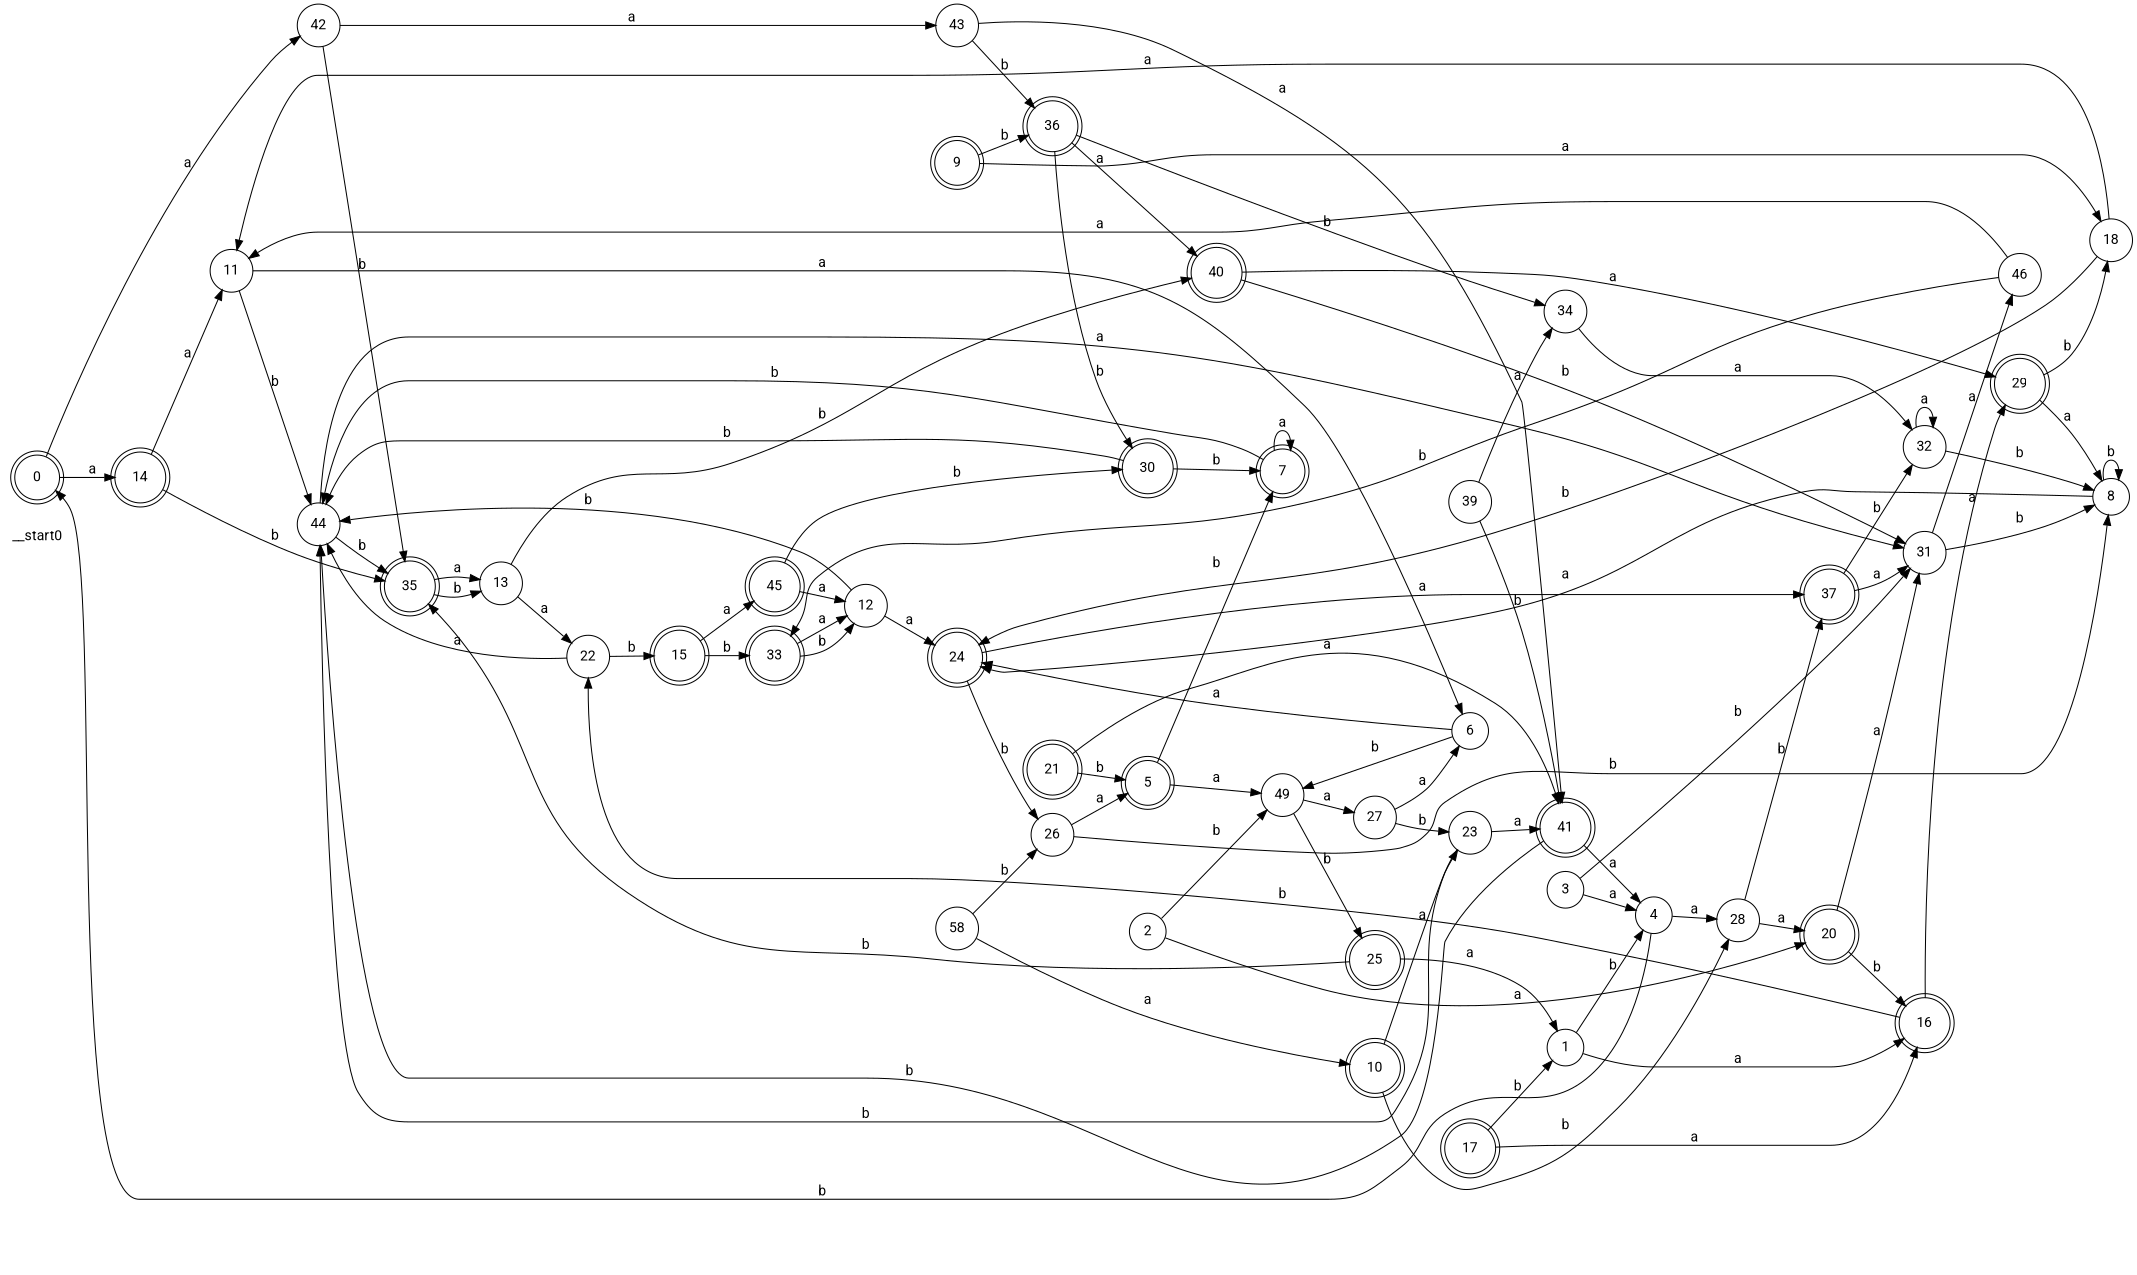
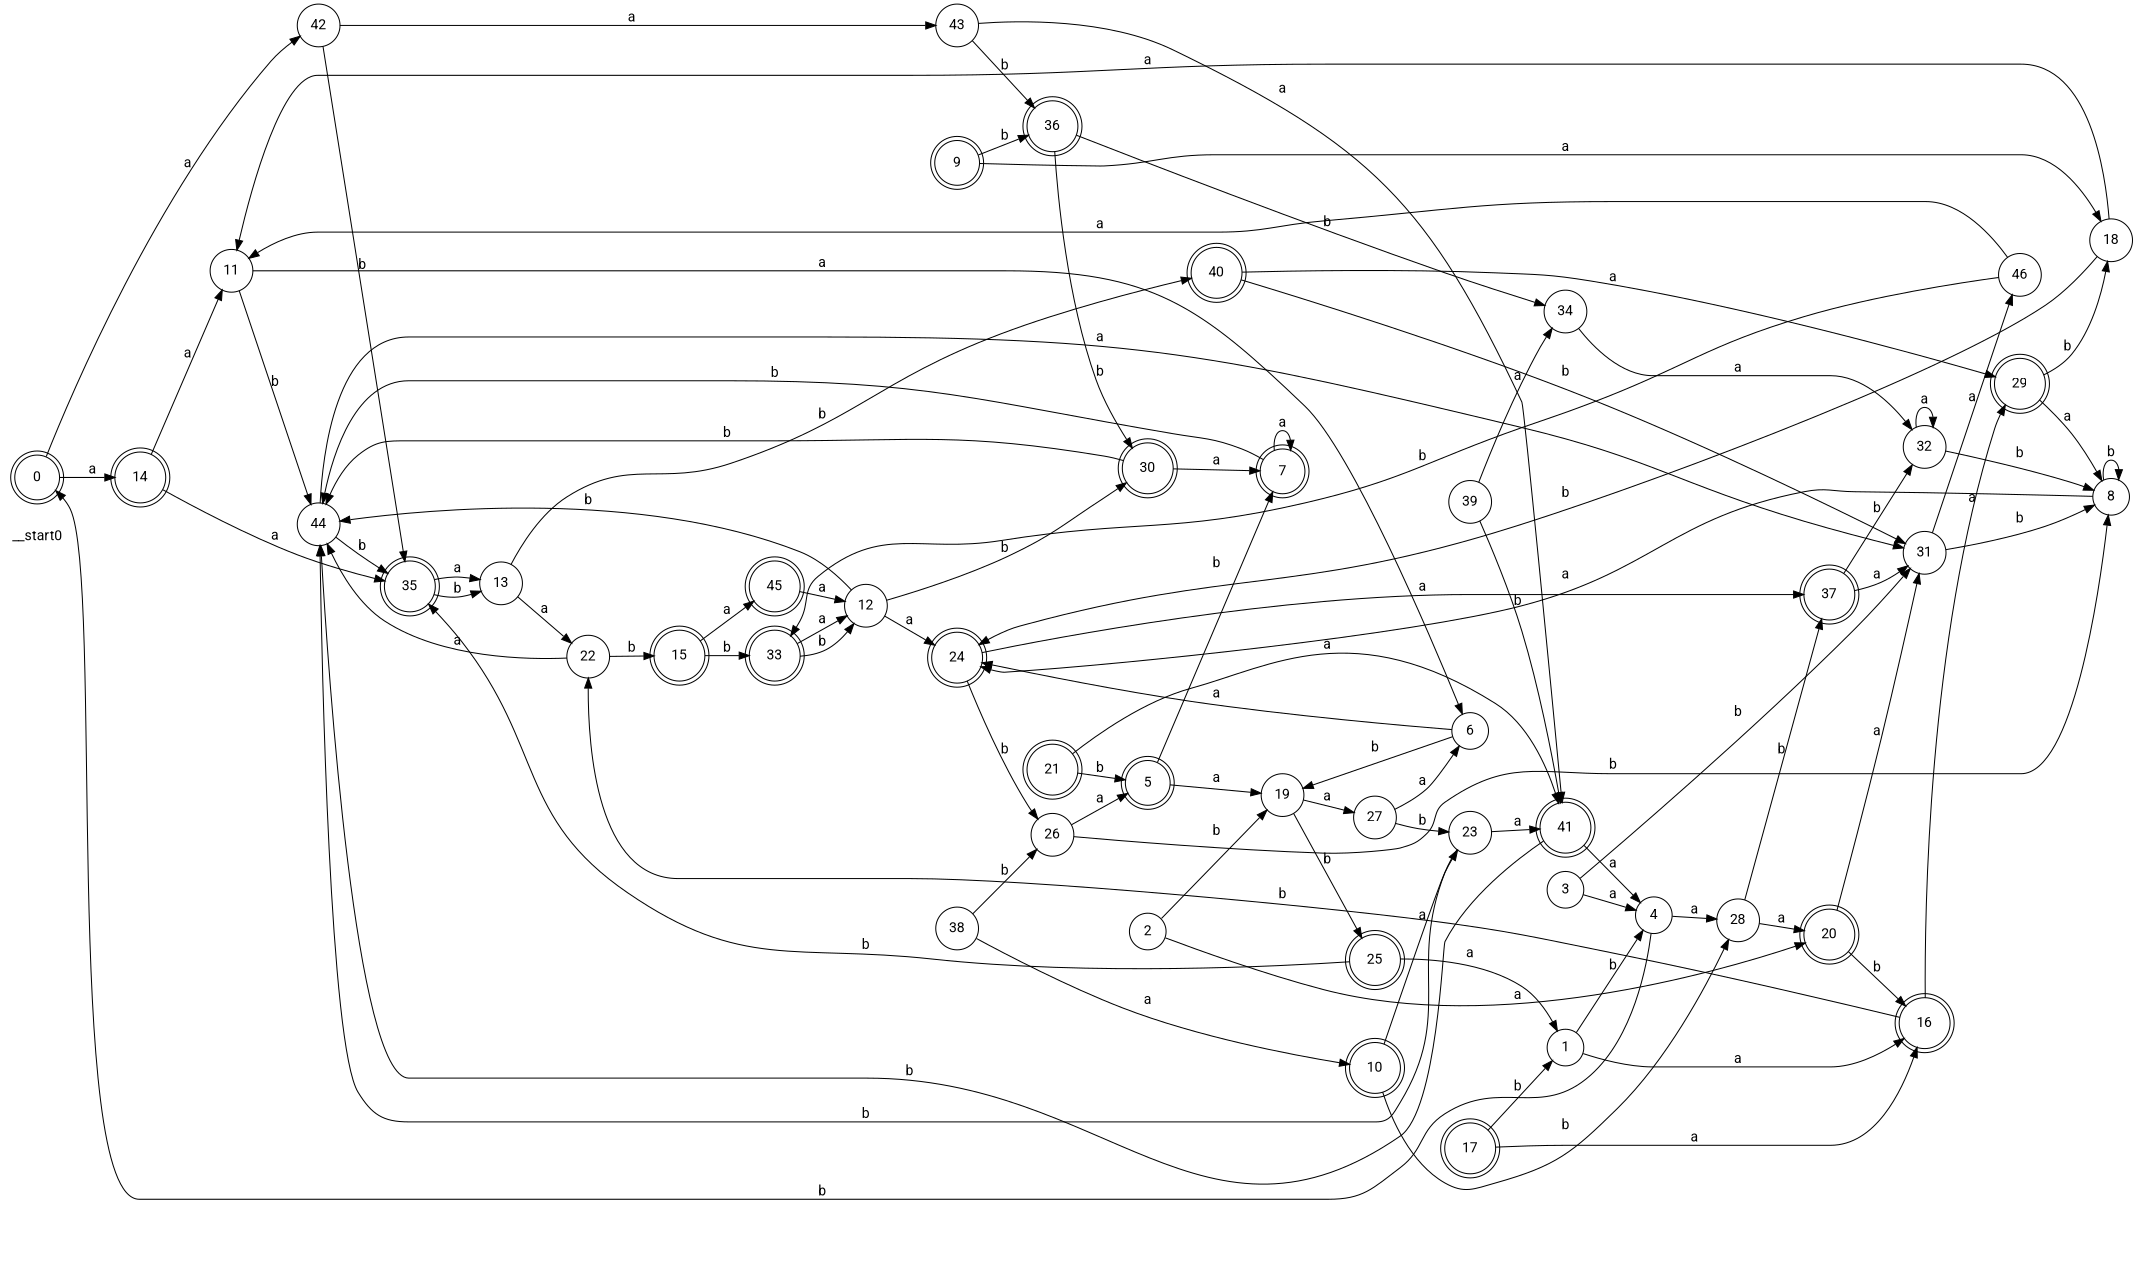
edge "36" -> "40": removed, label "a"
edge "30" -> "7": label "b" -> "a"
edge "45" -> "30": now "12" -> "30"
edge "14" -> "35": label "b" -> "a"
node "49": label "49" -> "19"
node "58": label "58" -> "38"
